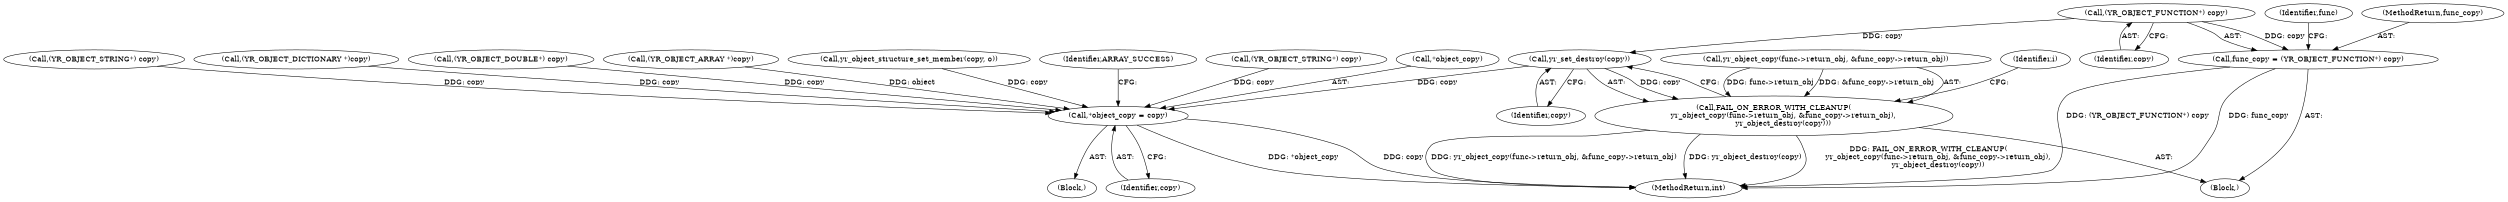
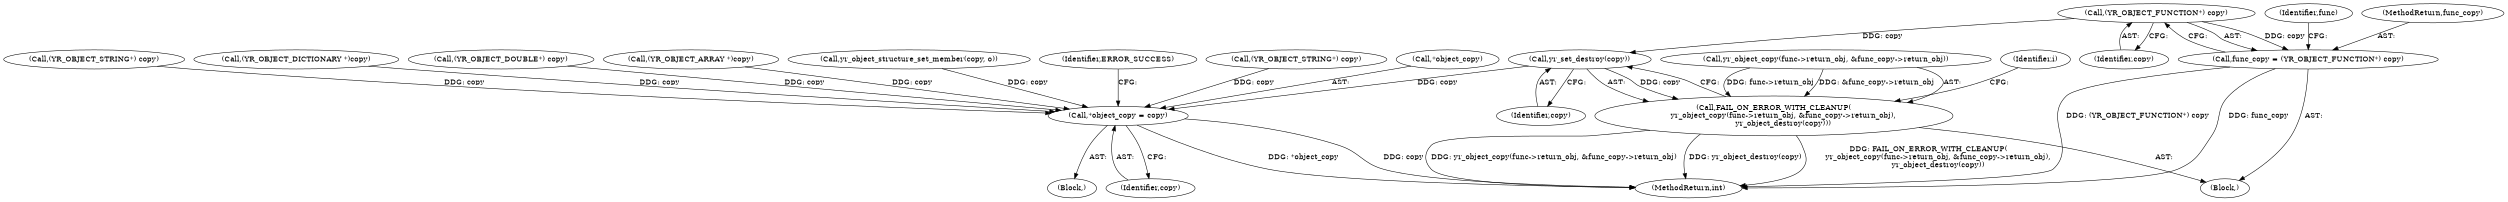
edge "(Call,func_copy = (YR_OBJECT_FUNCTION*) copy)" -> "(Call,(YR_OBJECT_FUNCTION*) copy)": added, label "CFG:"
node "(Identifier,ARRAY_SUCCESS)": label "(Identifier,ARRAY_SUCCESS)" -> "(Identifier,ERROR_SUCCESS)"
edge "(Call,(YR_OBJECT_ARRAY *)copy)" -> "(Call,*object_copy = copy)": label "DDG: object" -> "DDG: copy"
